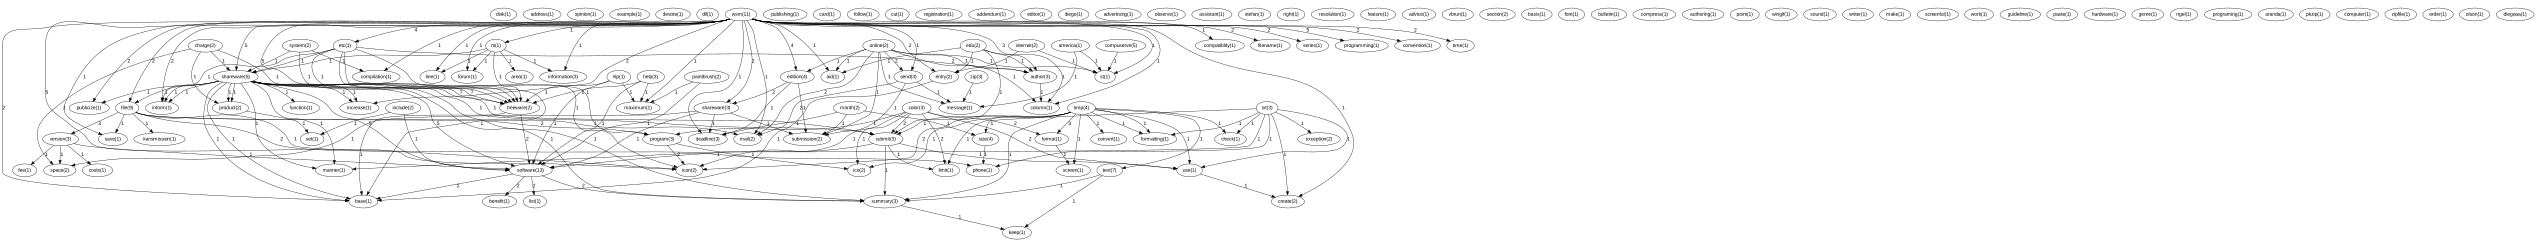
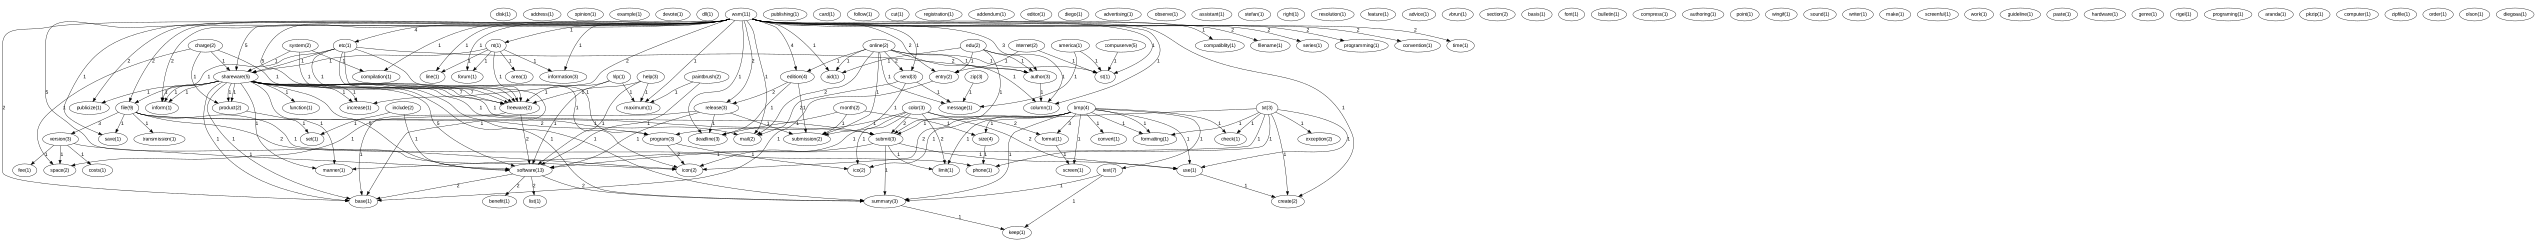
edge "wsm(11)" -> "programming(1)": label "5" -> "2"
node "shareware(3)": label "shareware(3)" -> "release(3)"
